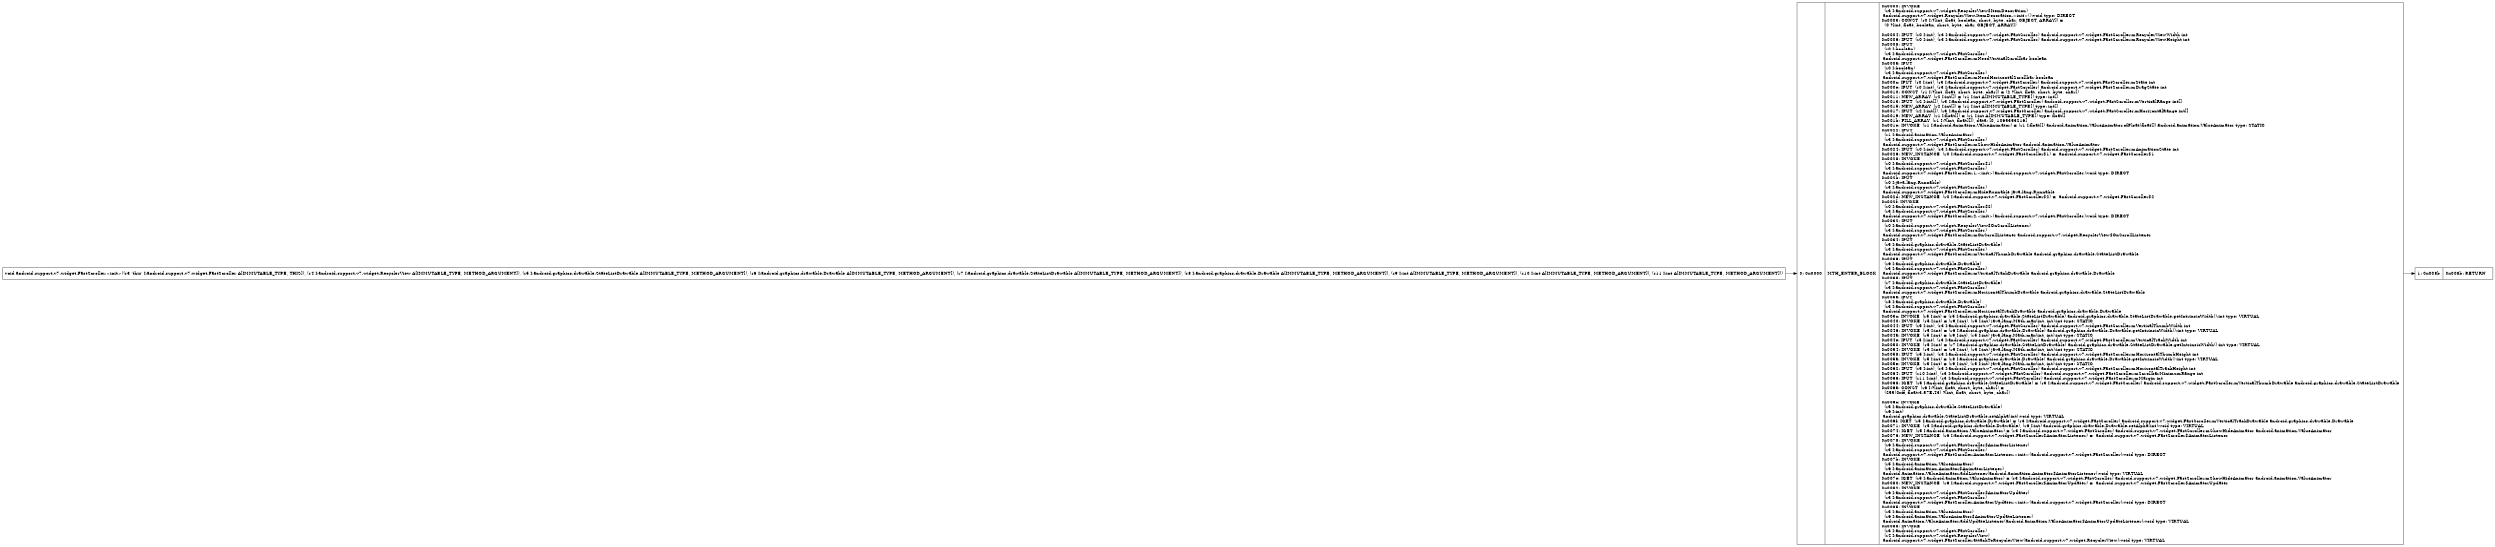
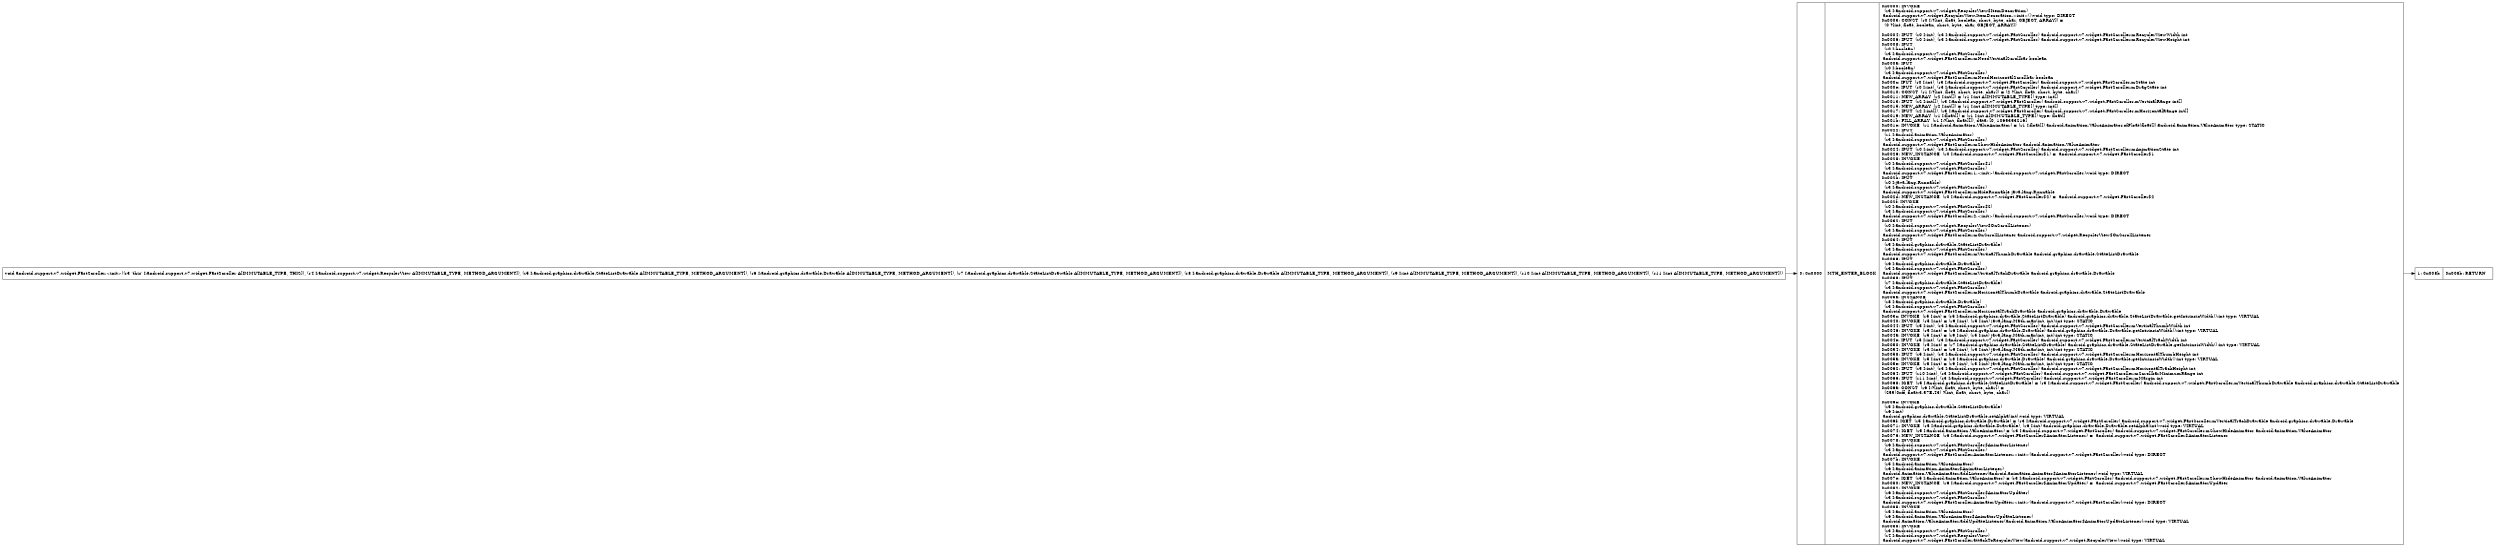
node "0: 0x0000": text "0x003a: IPUT" -> "0x003a: INSTANCE"
